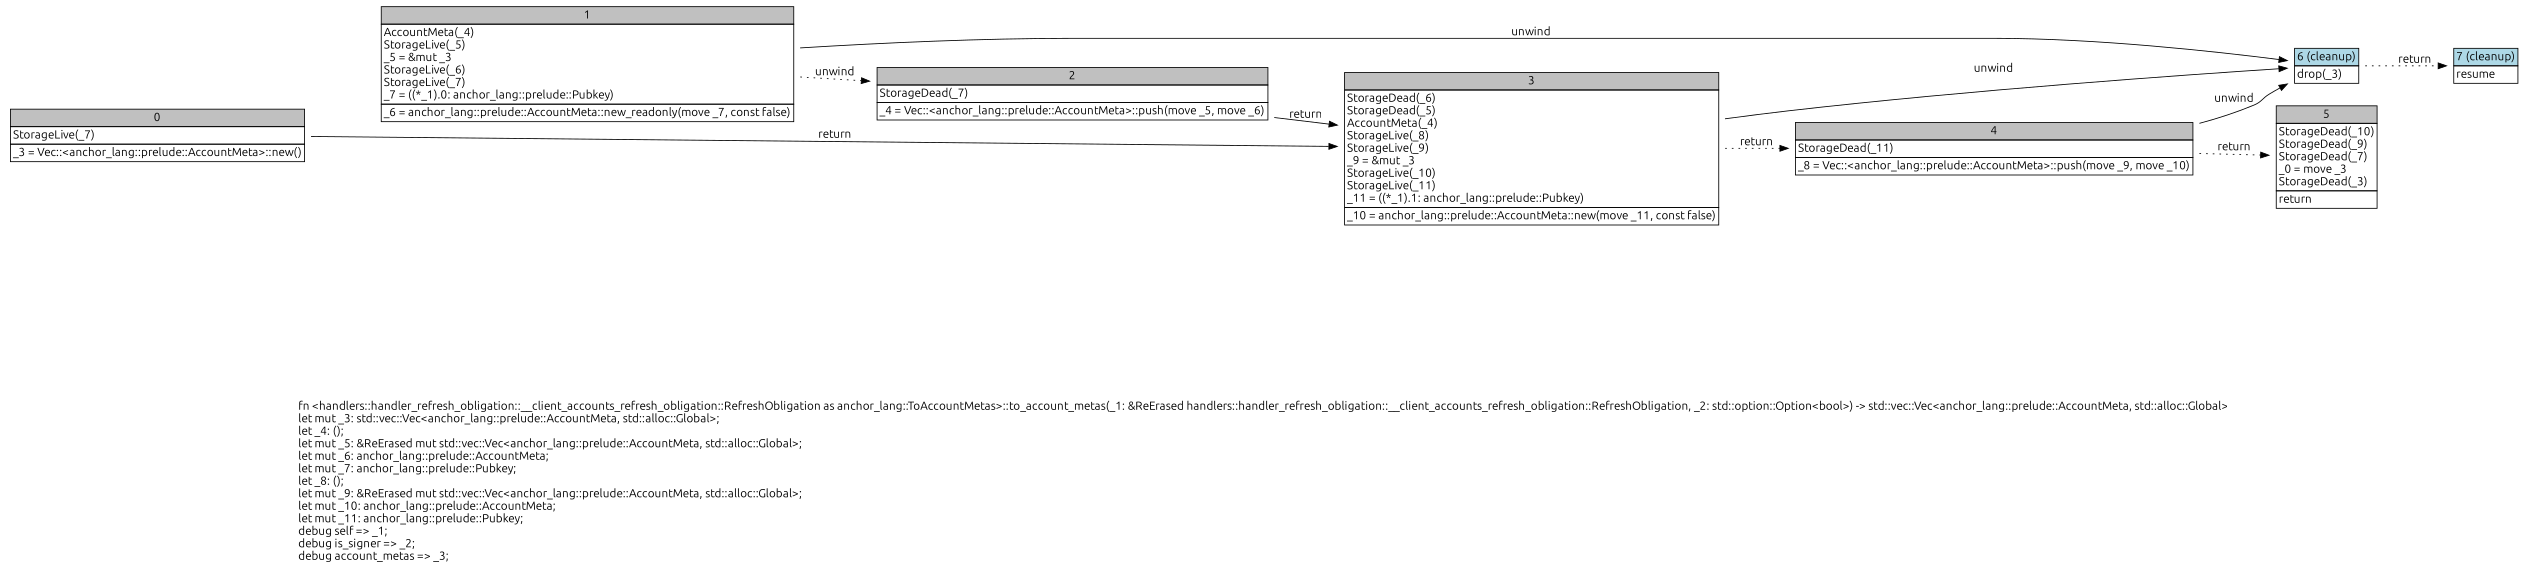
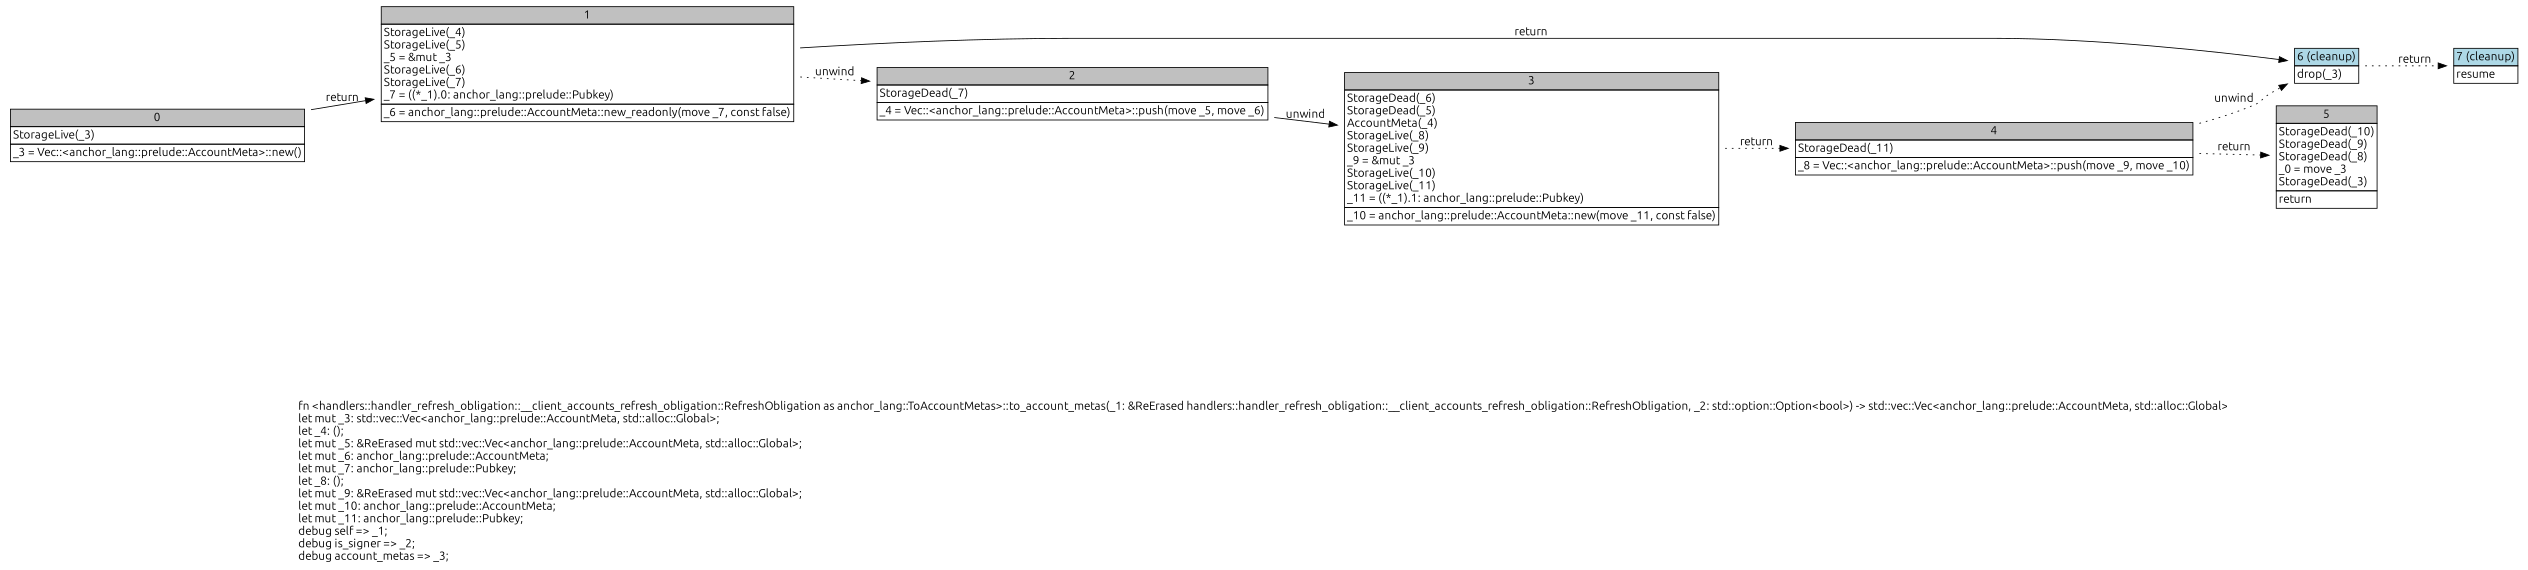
node "1": text "AccountMeta(_4)" -> "StorageLive(_4)"
edge "1" -> "6 (cleanup)": label "unwind" -> "return"
edge "3" -> "6 (cleanup)": removed, label "unwind"
edge "4" -> "6 (cleanup)": style solid -> dotted
edge "2" -> "3": label "return" -> "unwind"
node "0": text "StorageLive(_7)" -> "StorageLive(_3)"
edge "0" -> "3": now "0" -> "1"
node "5": text "StorageDead(_7)" -> "StorageDead(_8)"
